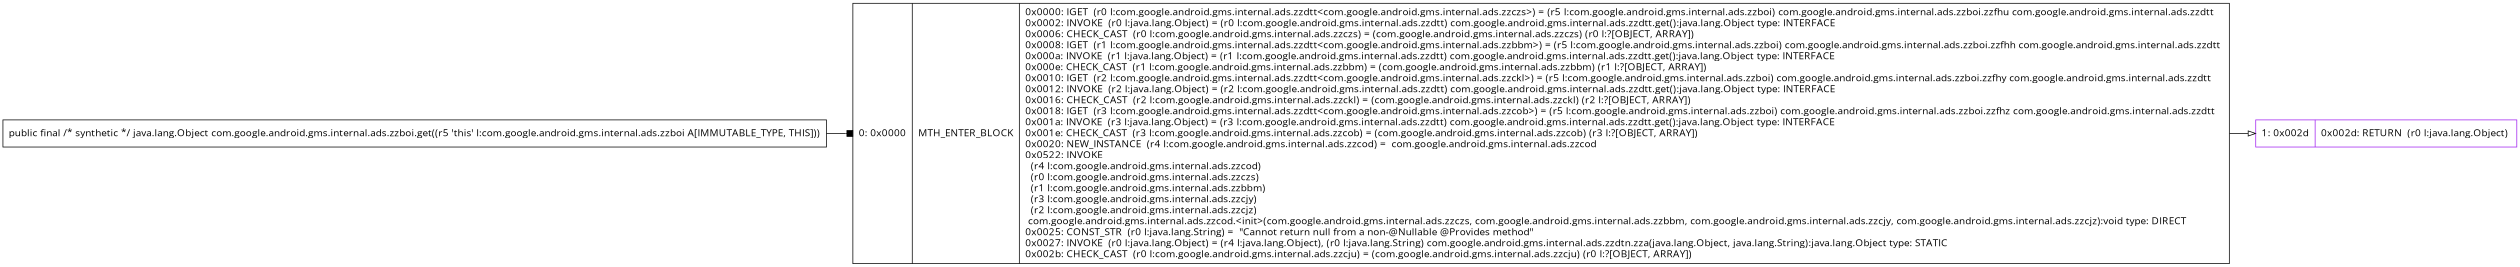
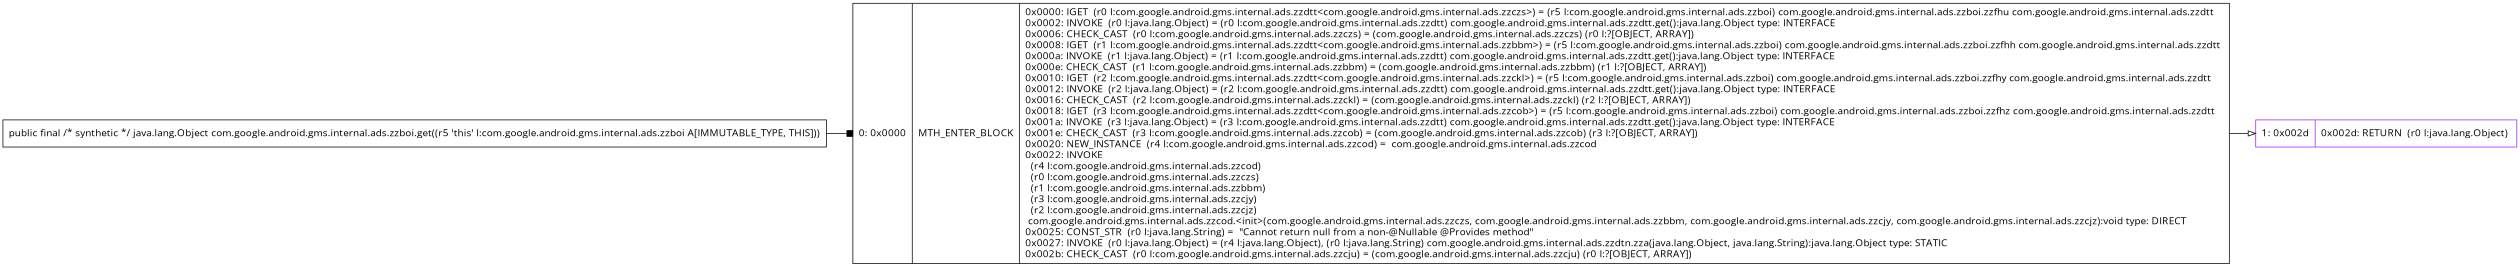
node "0: 0x0000": text "0x0522: INVOKE" -> "0x0022: INVOKE"
